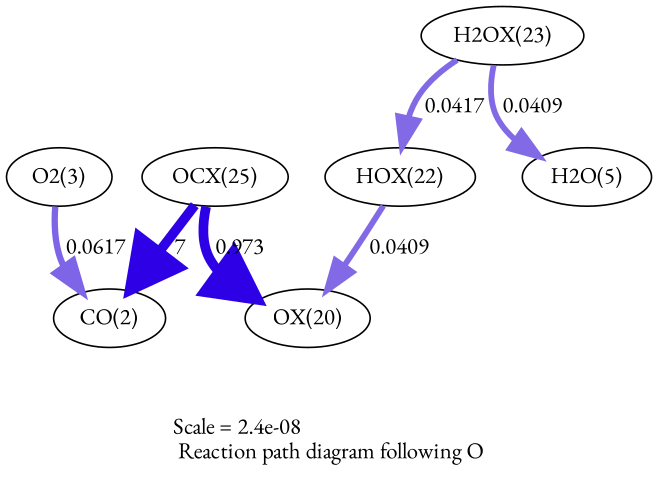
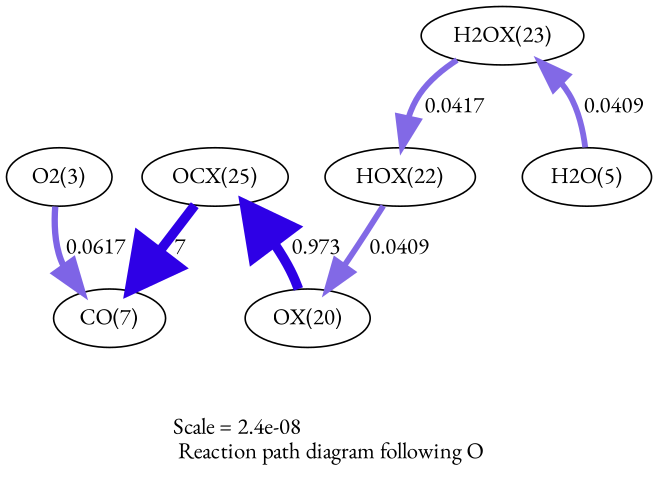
edge "H2OX(23)" -> "H2O(5)": reversed
edge "OCX(25)" -> "OX(20)": reversed
node "CO(2)": label "CO(2)" -> "CO(7)"
